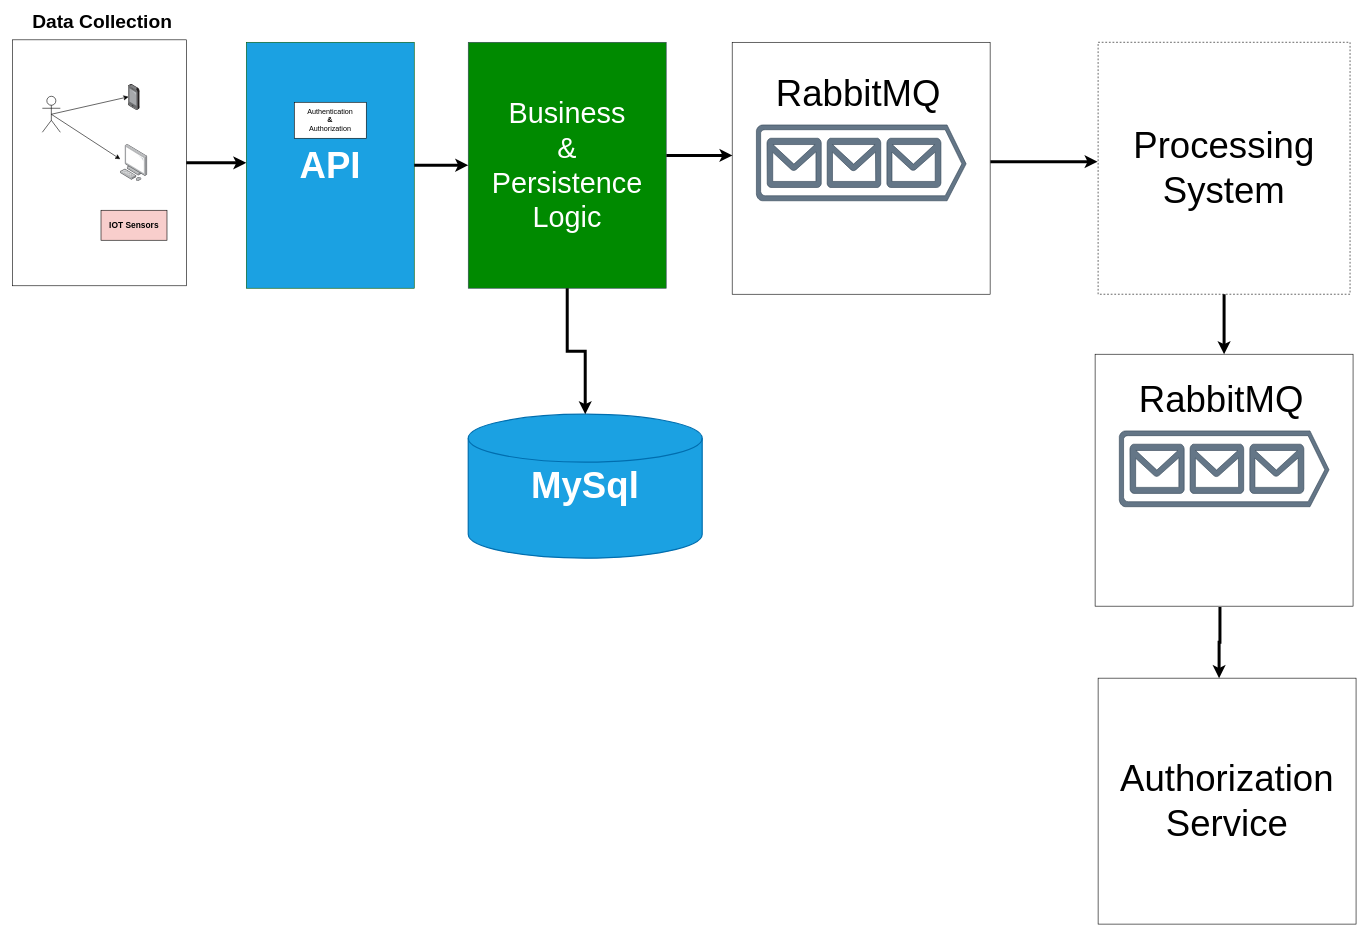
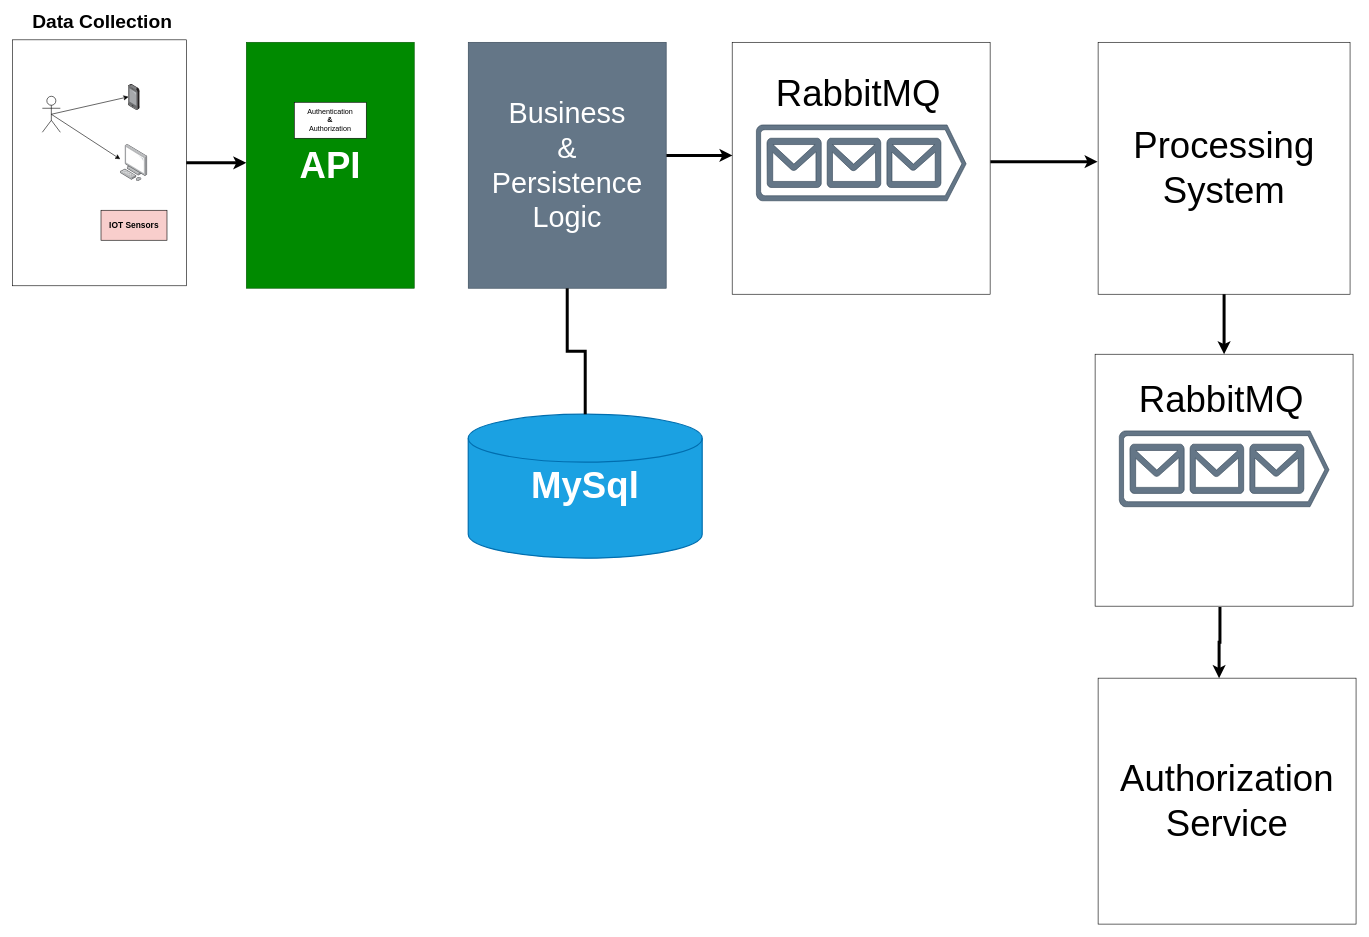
node "API": fillcolor #1ba1e2 -> #008a00
edge "API" -> "Business & Persistence Logic": removed
node "Business & Persistence Logic": fillcolor #008a00 -> #647687
node "Processing System": style dashed -> solid
edge "Business & Persistence Logic" -> "MySql": arrowhead classic -> none
